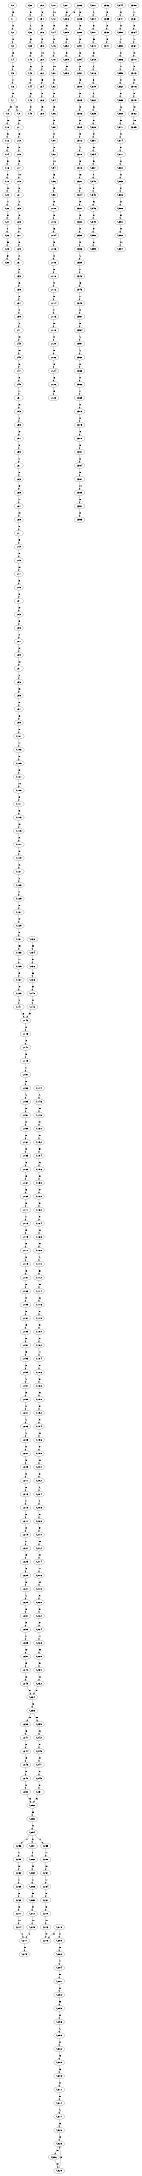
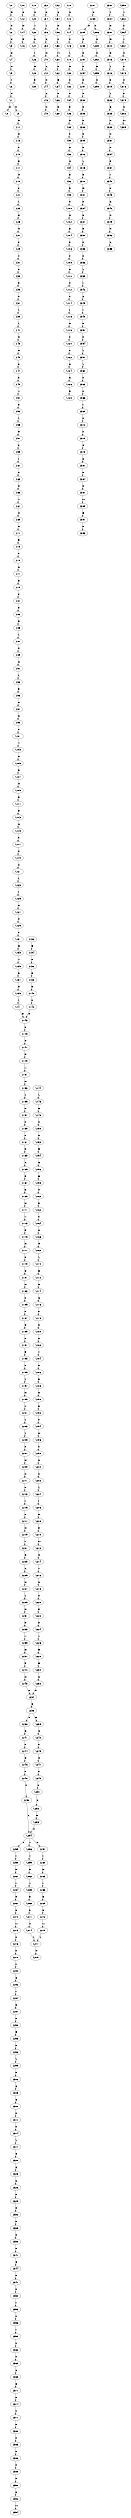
edge "S281" -> "S286": now "S281" -> "S283"
edge "S8" -> "S10": removed, label "N"
edge "S16" -> "S18": removed, label "L"
edge "S250" -> "S252": now "S250" -> "S254"
edge "S278" -> "S276": reversed
edge "S329" -> "S323": now "S329" -> "S332"
edge "S341" -> "S344": added, label "G"
